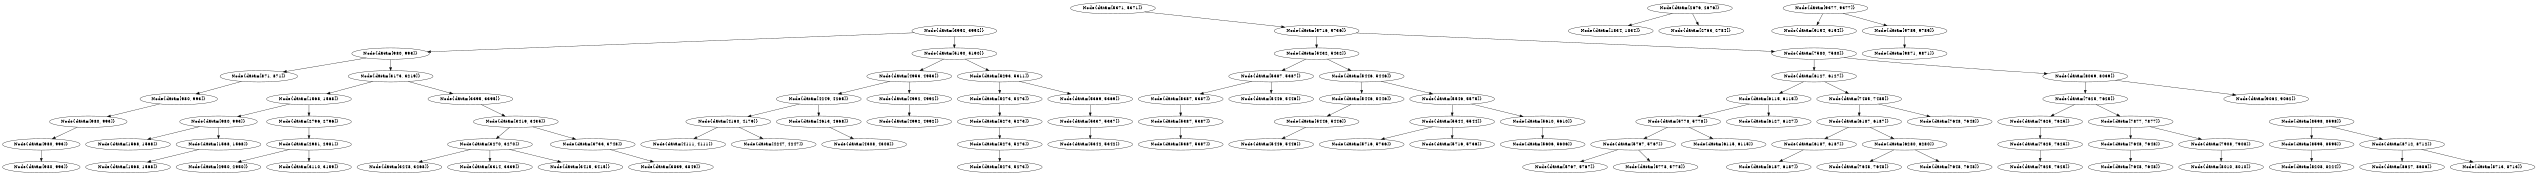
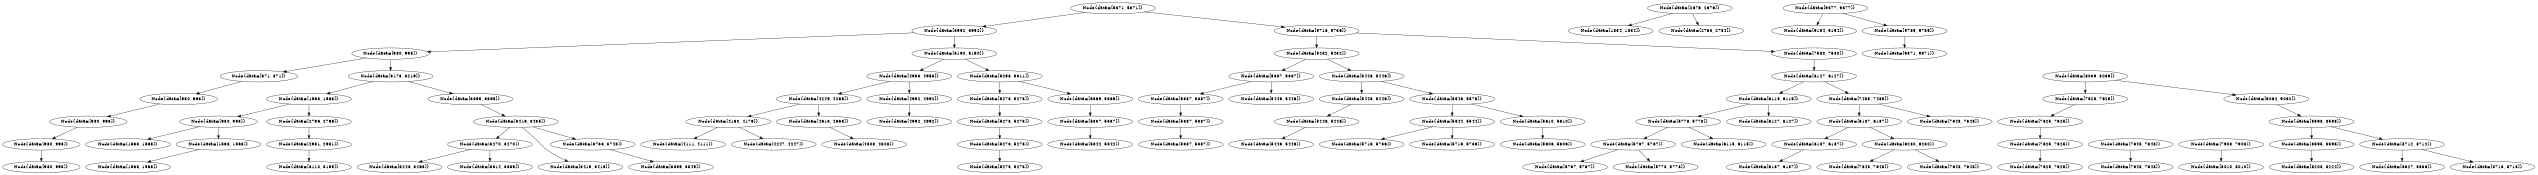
edge "Node{data=[5371, 5371]}" -> "Node{data=[3952, 3952]}": added
edge "Node{data=[7580, 7580]}" -> "Node{data=[8039, 8039]}": removed
edge "Node{data=[9062, 9062]}" -> "Node{data=[8598, 8598]}": added
node "Node{data=[7877, 7877]}": removed
edge "Node{data=[3270, 3270]}" -> "Node{data=[3415, 3415]}": now "Node{data=[3419, 3435]}" -> "Node{data=[3415, 3415]}"
node "Node{data=[2950, 2950]}": removed
